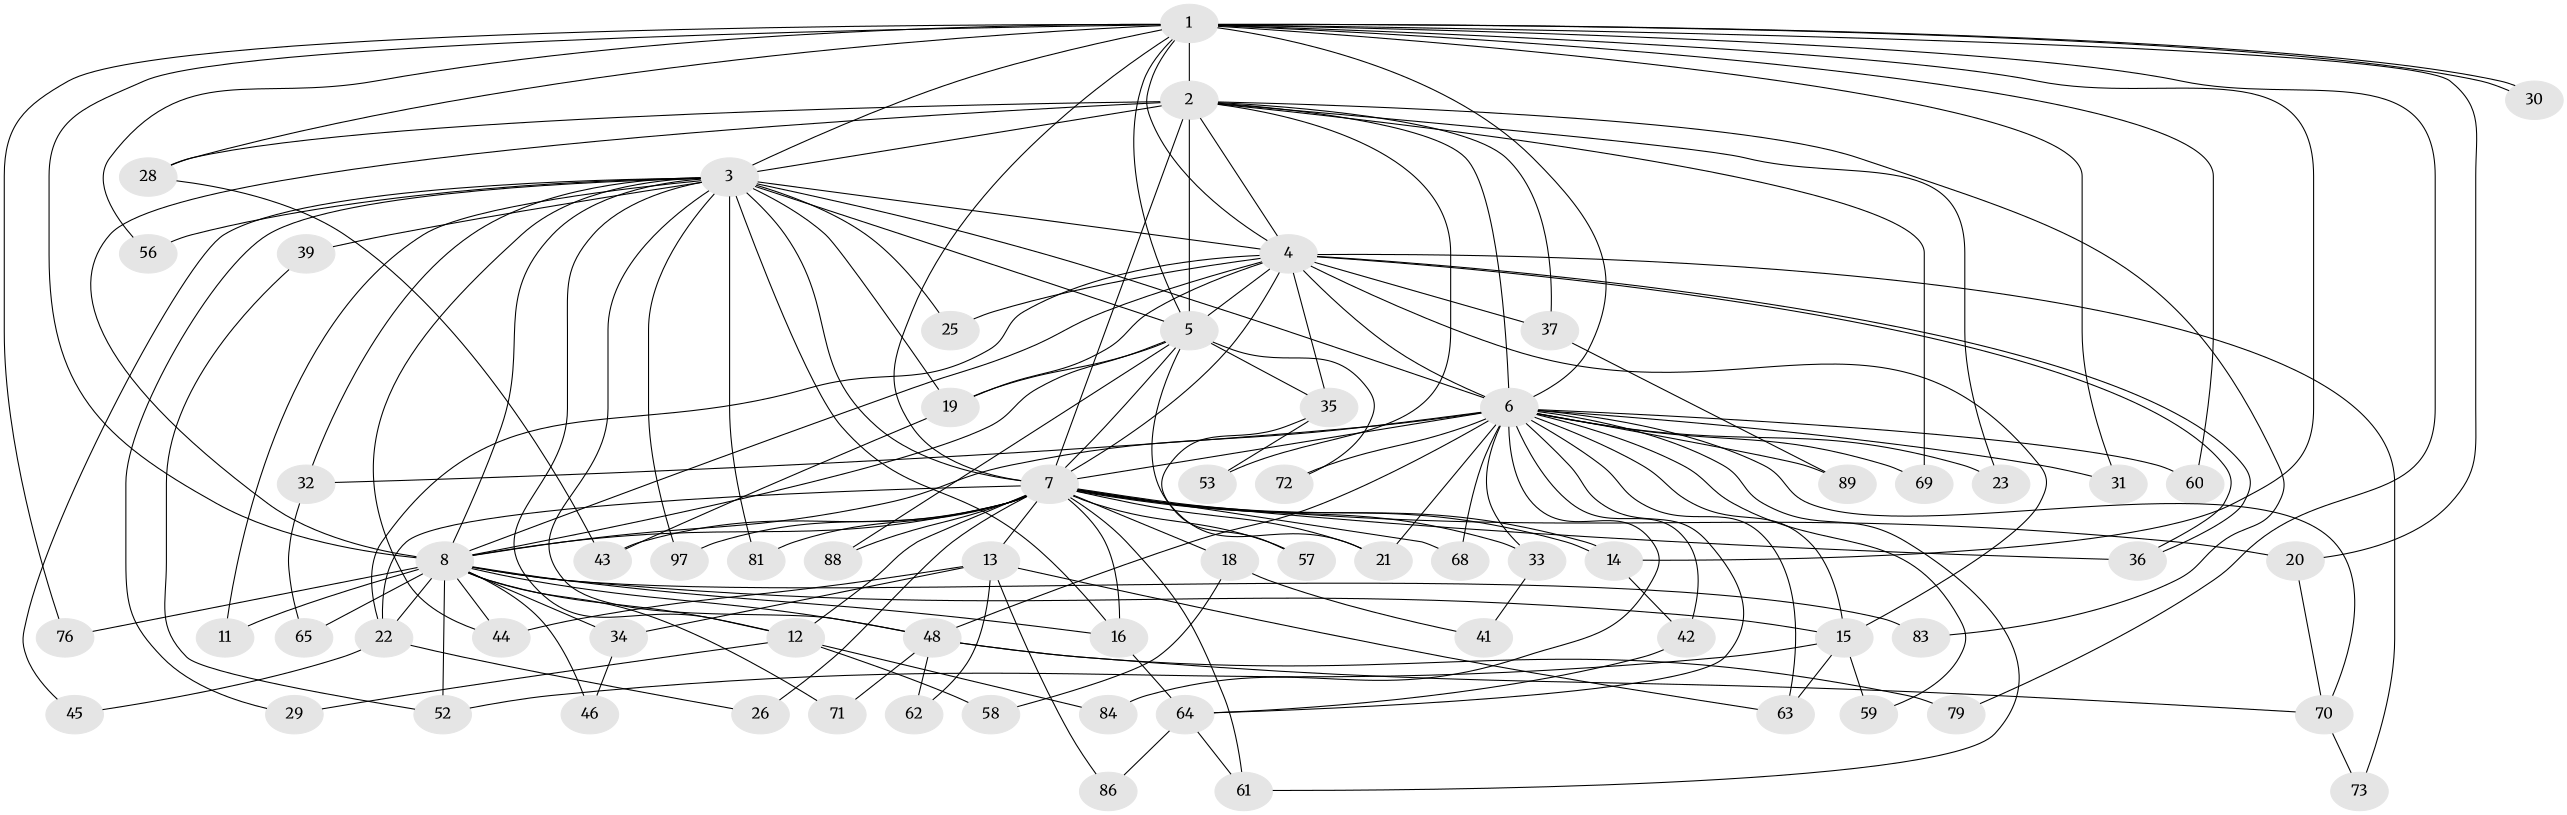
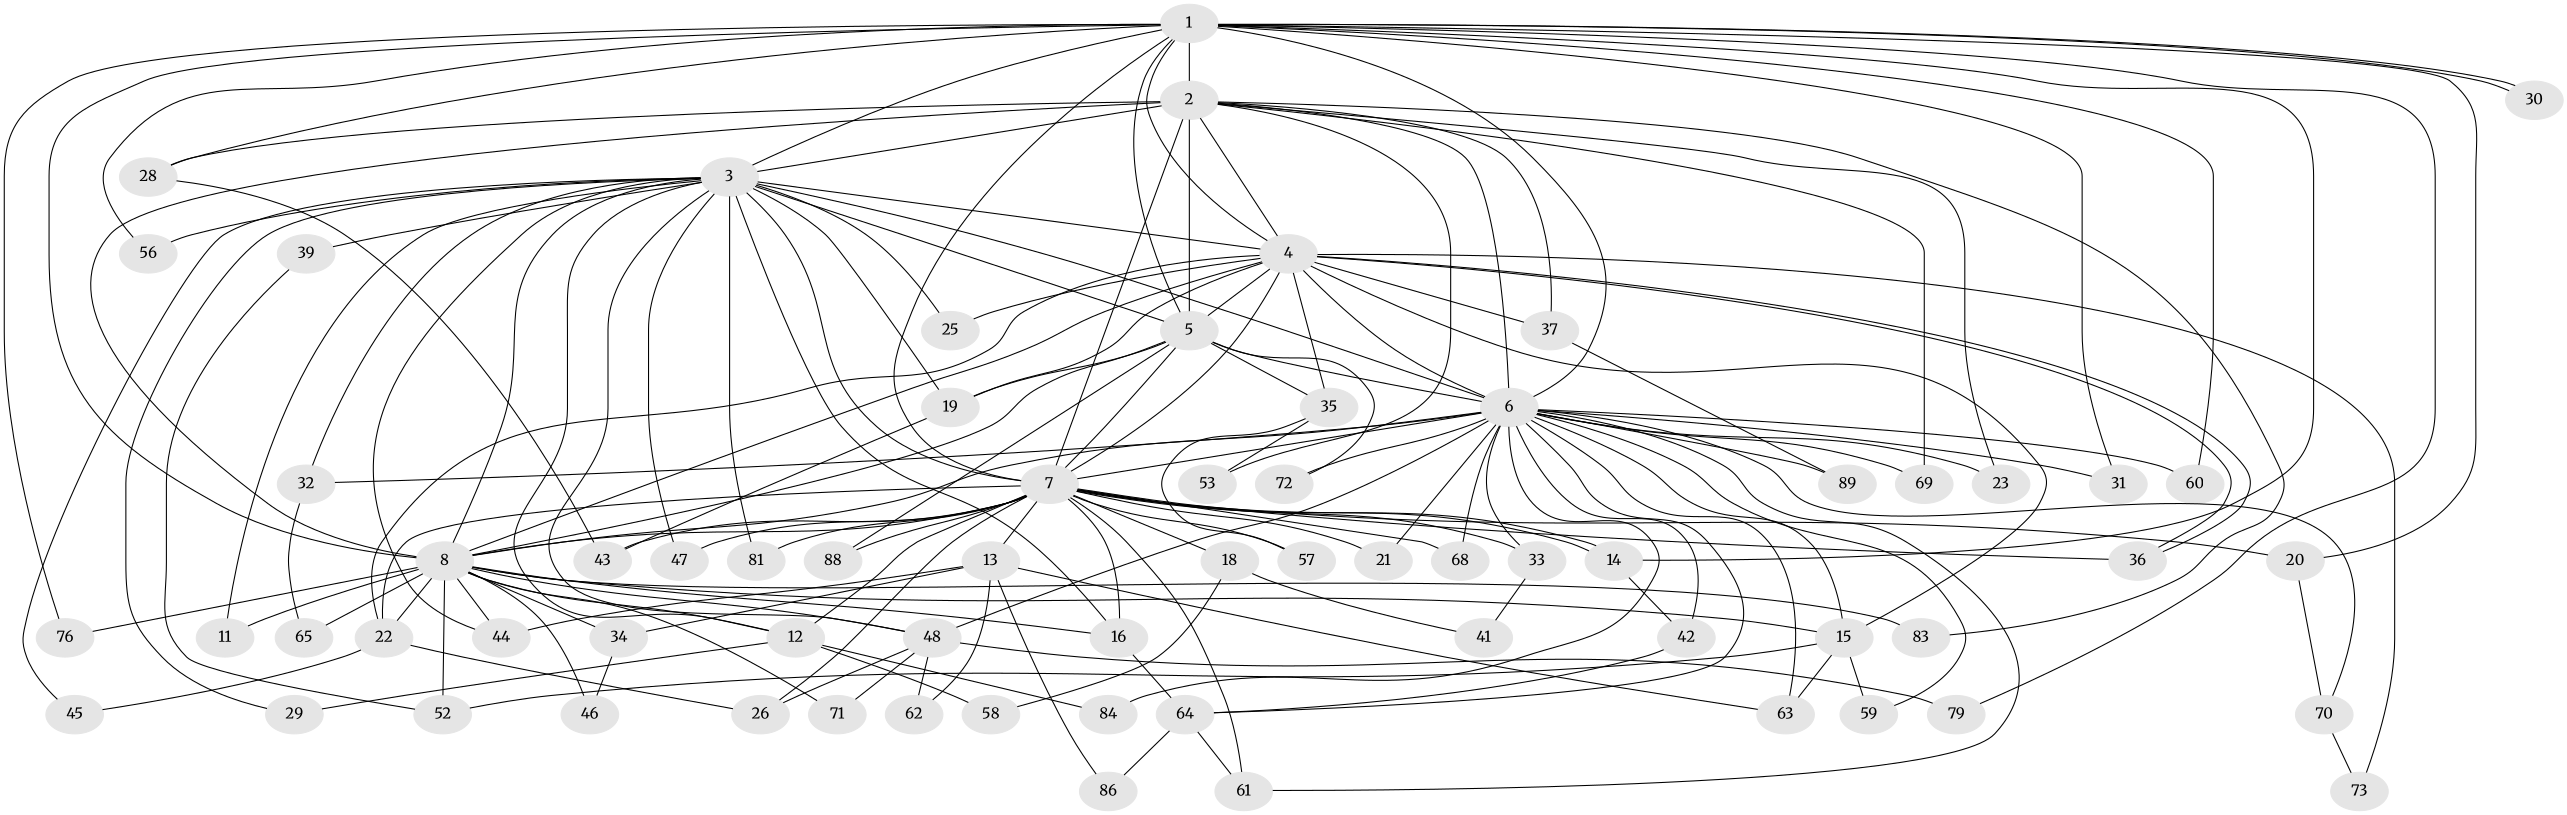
edge "5" -- "21": now "5" -- "6"
node "97": label "97" -> "47"
edge "48" -- "70": now "48" -- "26"
